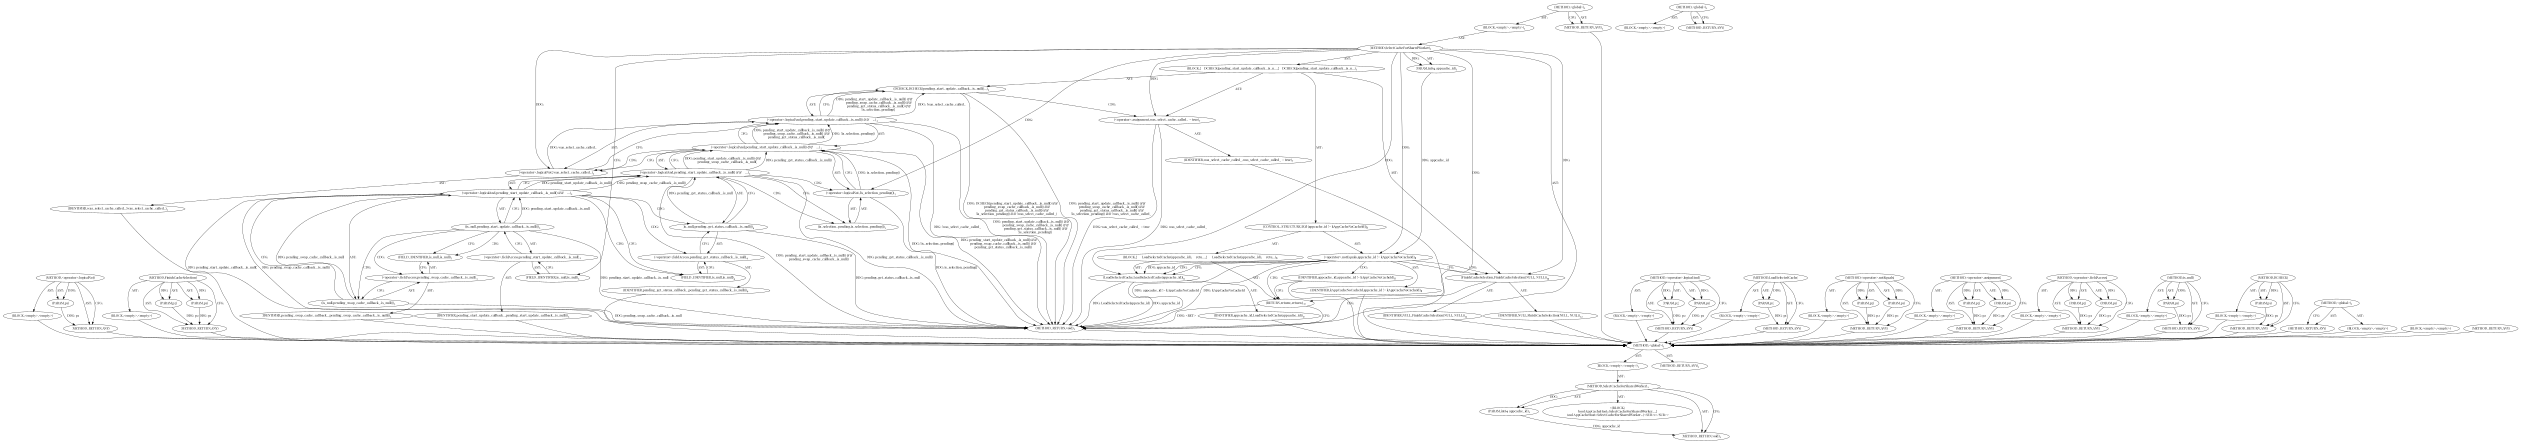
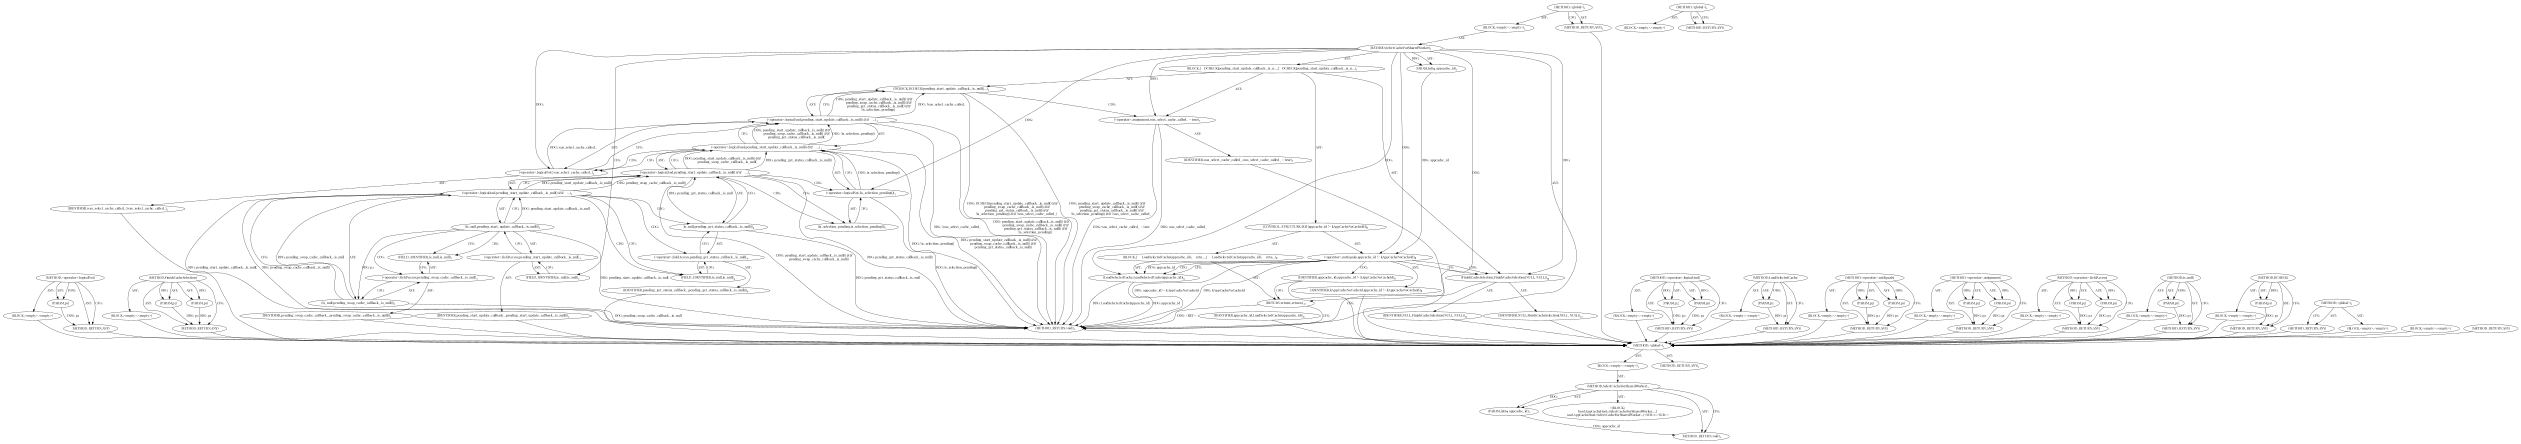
edge "(is_selection_pending,is_selection_pending())" -> "(<operator>.logicalNot,!is_selection_pending())": label "AST: " -> "CFG: "
edge "(is_null,pending_start_update_callback_.is_null())" -> "(is_null,pending_swap_cache_callback_.is_null())": label "CDG: " -> "DDG: p2"
edge "(<operator>.notEquals,appcache_id != kAppCacheNoCacheId)" -> "(RETURN,return;,return;)": removed, label "CDG:"
edge "(LoadSelectedCache,LoadSelectedCache(appcache_id))" -> "(IDENTIFIER,appcache_id,LoadSelectedCache(appcache_id))": removed, label "AST:"
